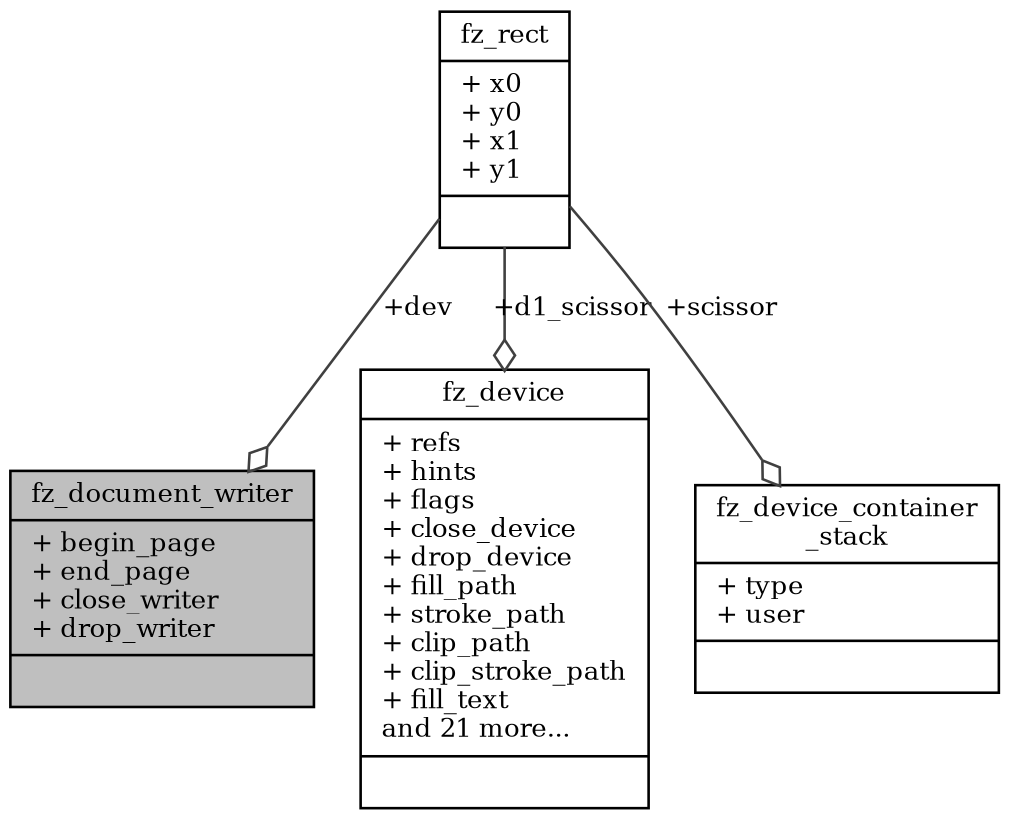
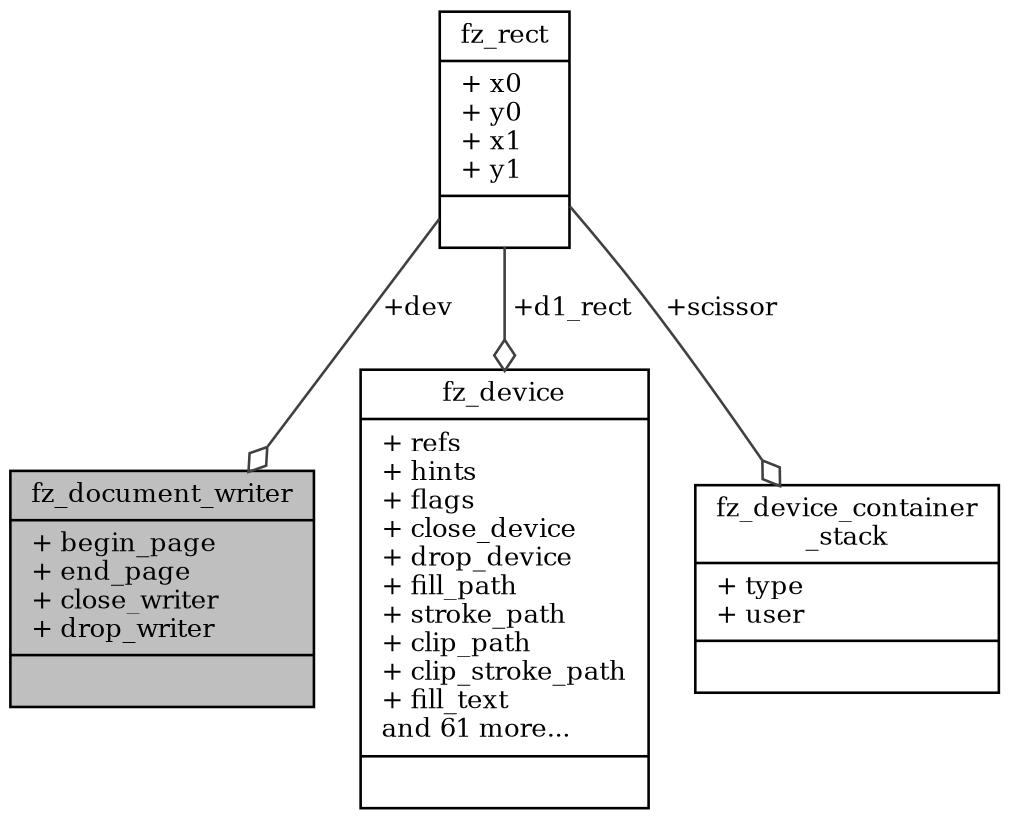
edge "fz_rect" -> "fz_device": label " +d1_scissor" -> " +d1_rect"
node "fz_device": text "and 21 more..." -> "and 61 more..."
